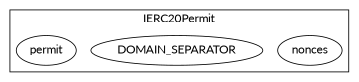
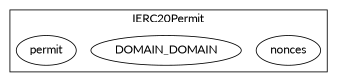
node "DOMAIN_SEPARATOR": label "DOMAIN_SEPARATOR" -> "DOMAIN_DOMAIN"
